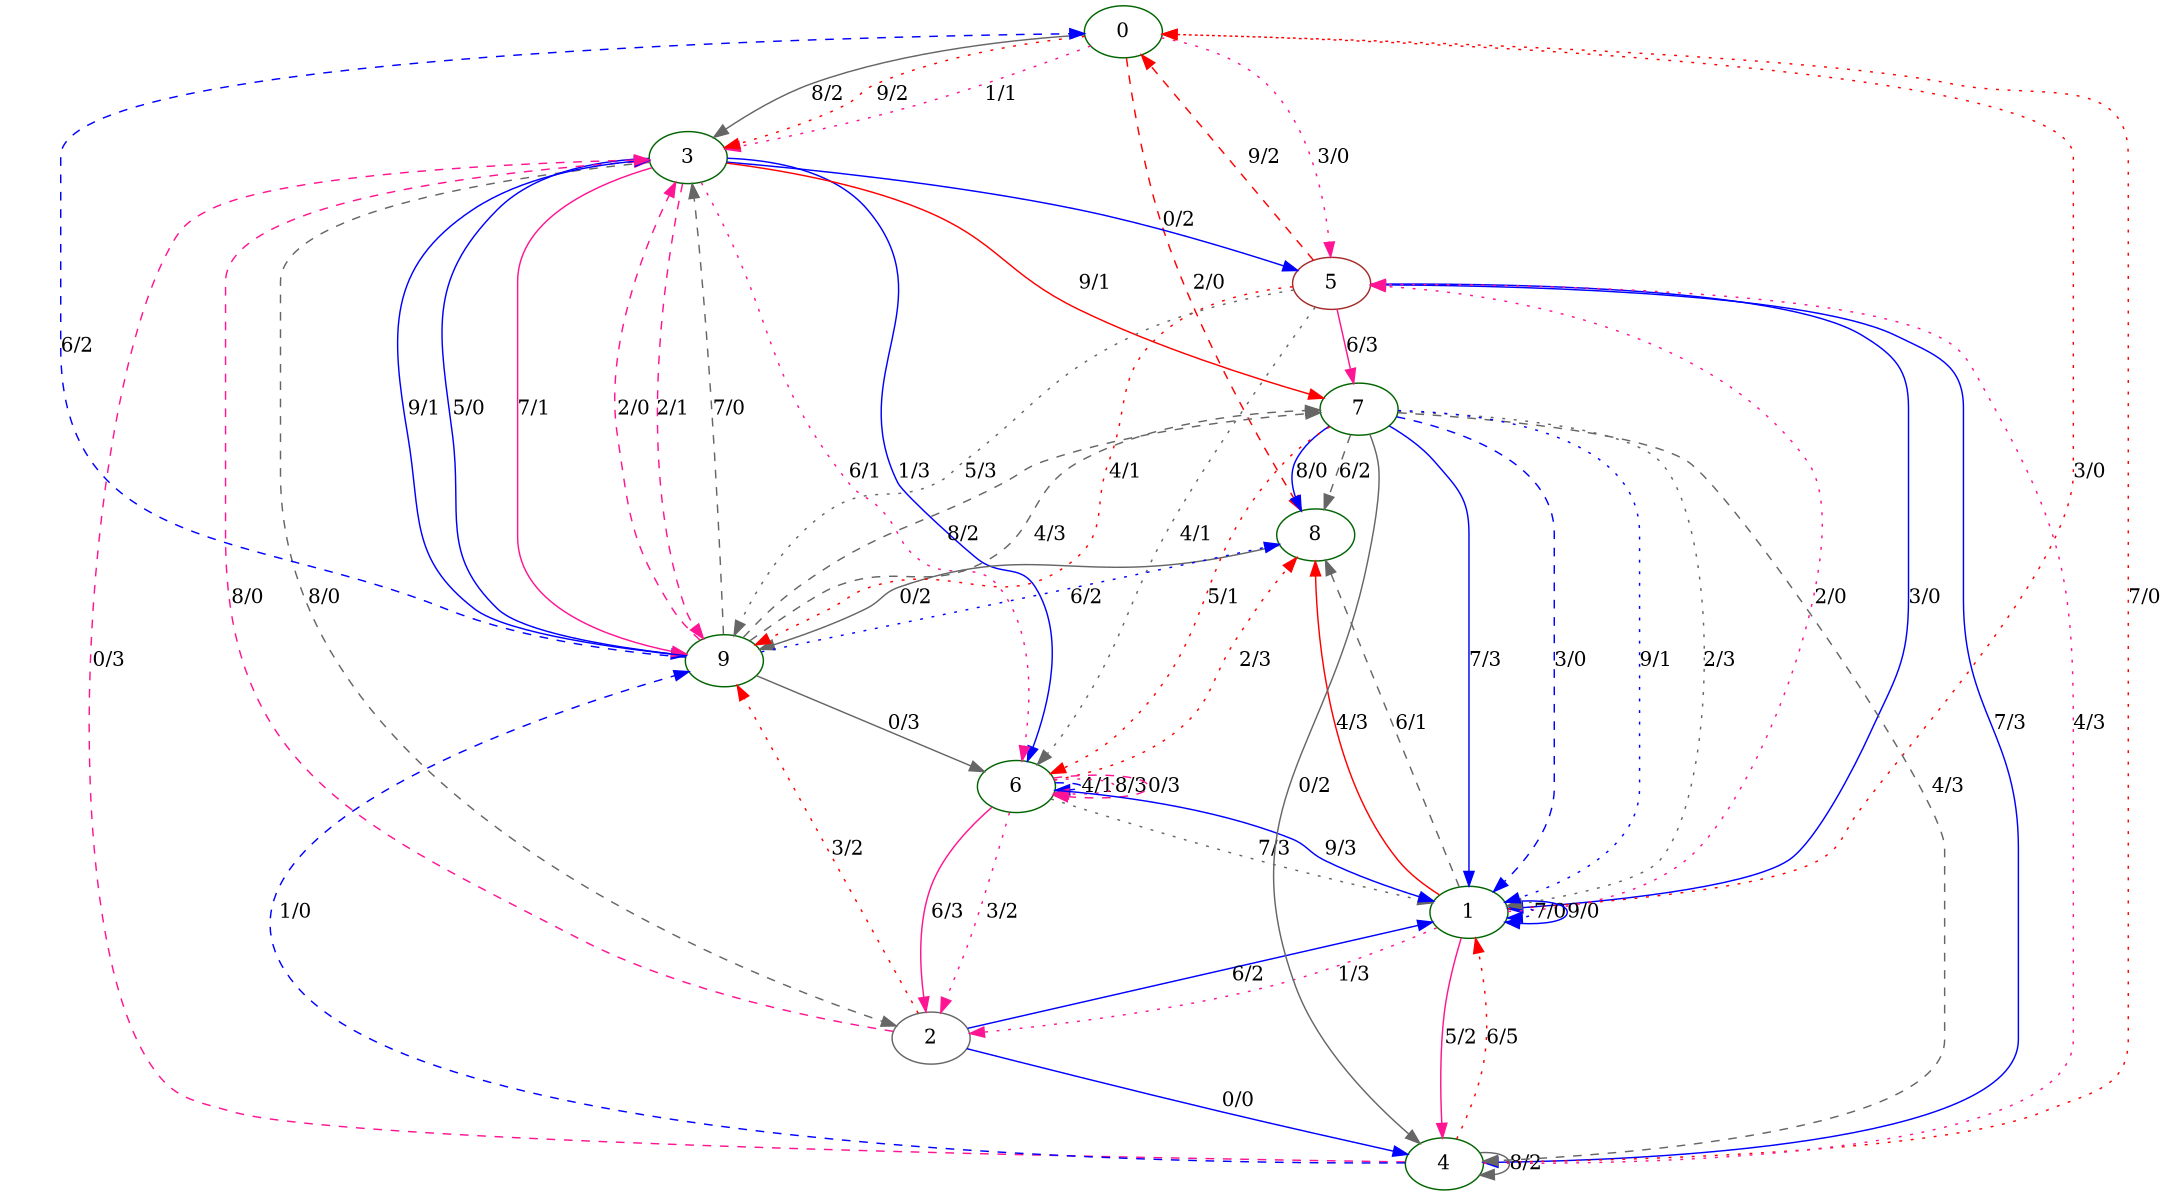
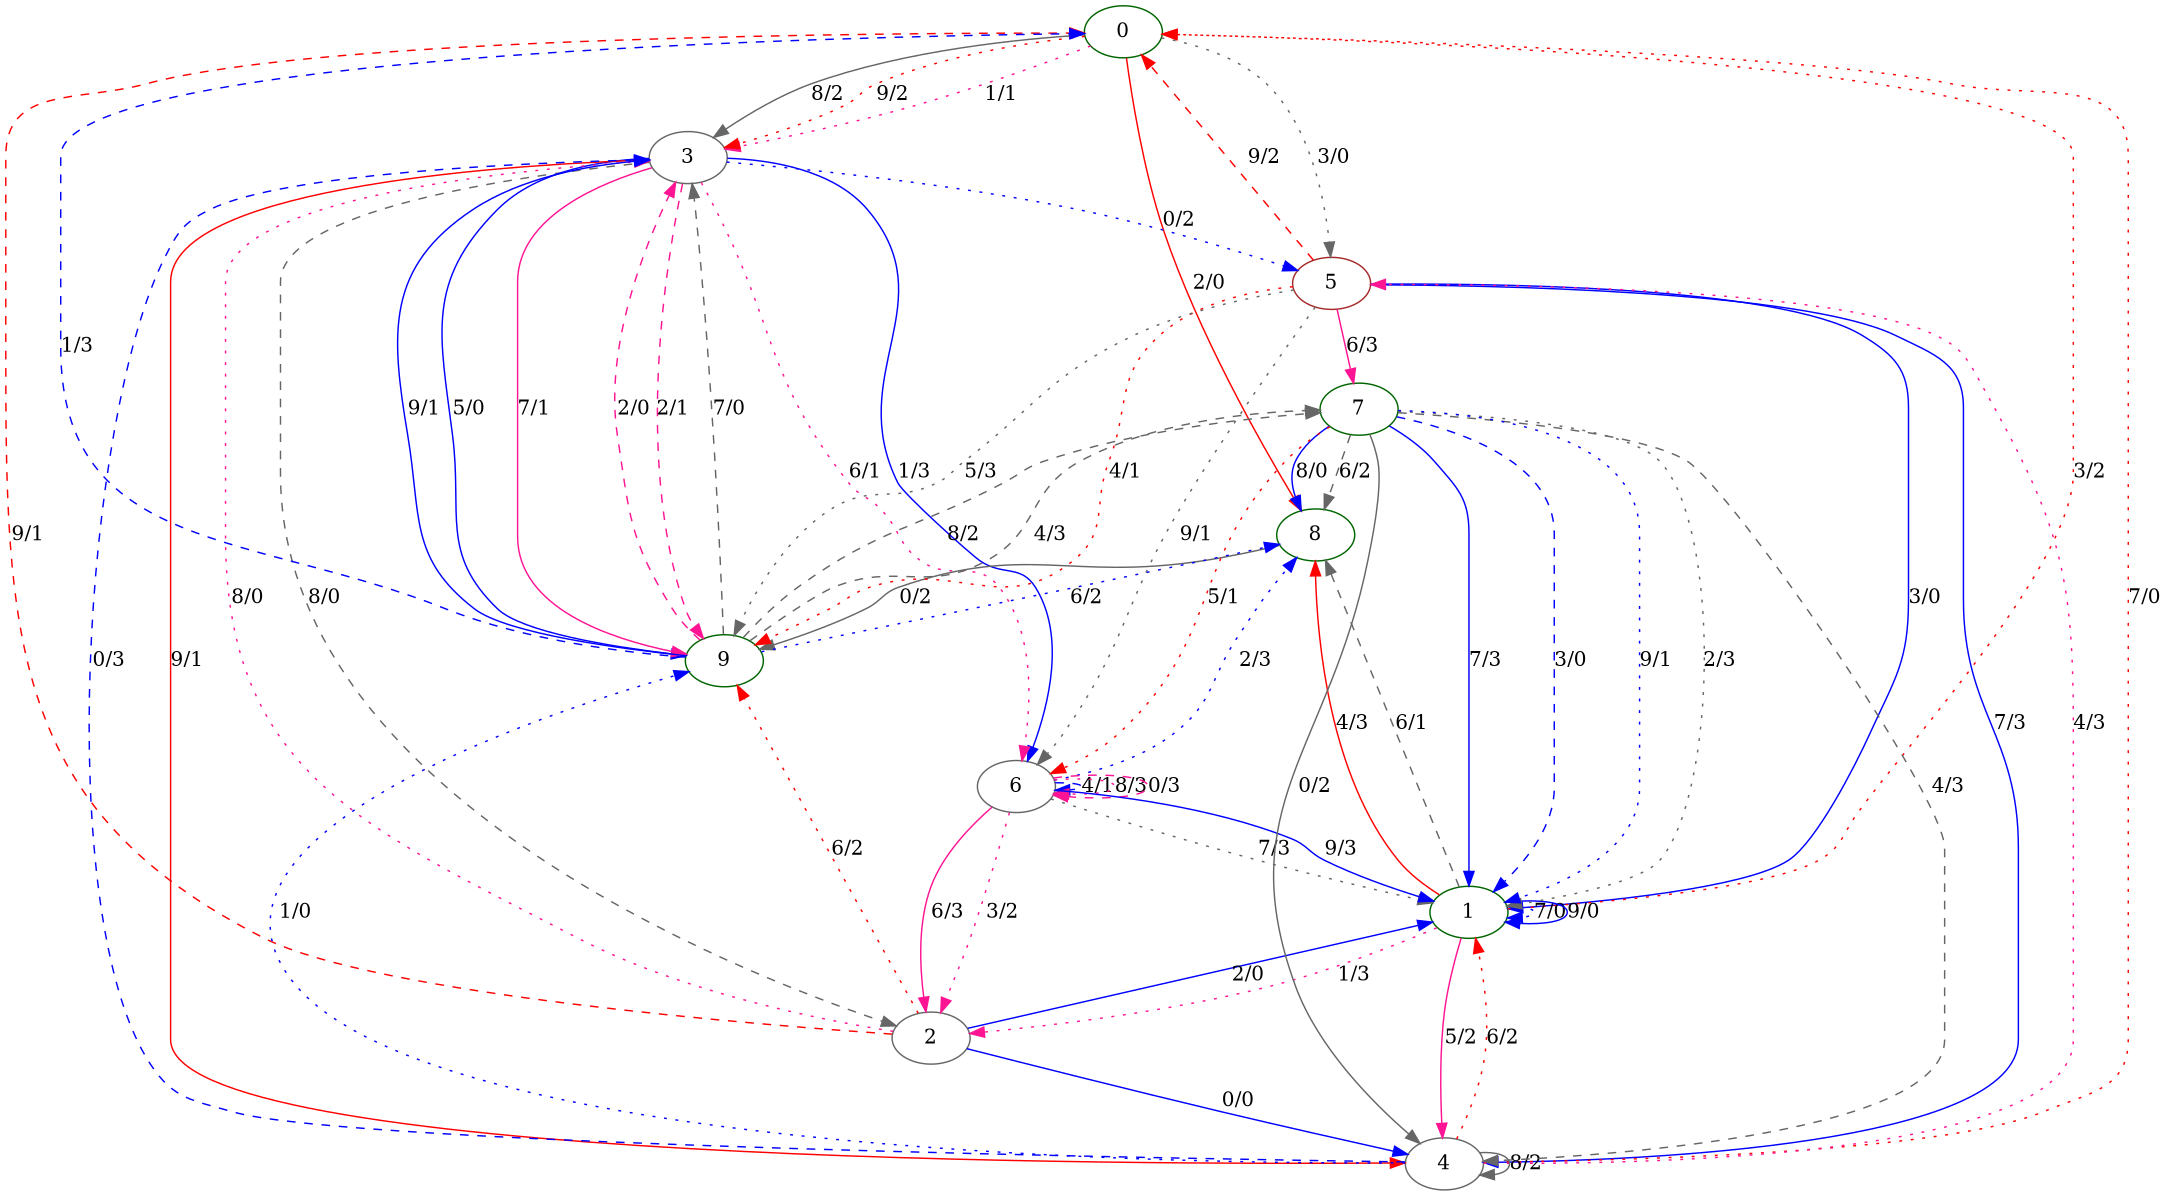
edge "0" -> "5": color deeppink -> gray40
node "3": color darkgreen -> gray40
edge "3" -> "5": style solid -> dotted
edge "3" -> "7": now "3" -> "4"
edge "0" -> "8": style dashed -> solid
edge "9" -> "0": label "6/2" -> "1/3"
edge "2" -> "0": added, label "9/1"
edge "1" -> "0": label "3/0" -> "3/2"
edge "5" -> "6": label "4/1" -> "9/1"
edge "1" -> "5": removed, label "2/0"
edge "2" -> "3": style dashed -> dotted
edge "6" -> "8": color red -> blue
edge "9" -> "6": removed, label "0/3"
node "6": color darkgreen -> gray40
edge "2" -> "9": label "3/2" -> "6/2"
edge "2" -> "1": label "6/2" -> "2/0"
edge "4" -> "1": label "6/5" -> "6/2"
edge "4" -> "3": color deeppink -> blue
edge "4" -> "9": style dashed -> dotted
node "4": color darkgreen -> gray40
